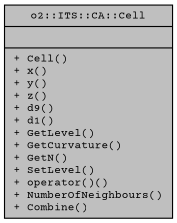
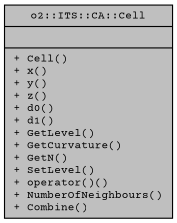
node "o2::ITS::CA::Cell": text "+ d9()" -> "+ d0()"
